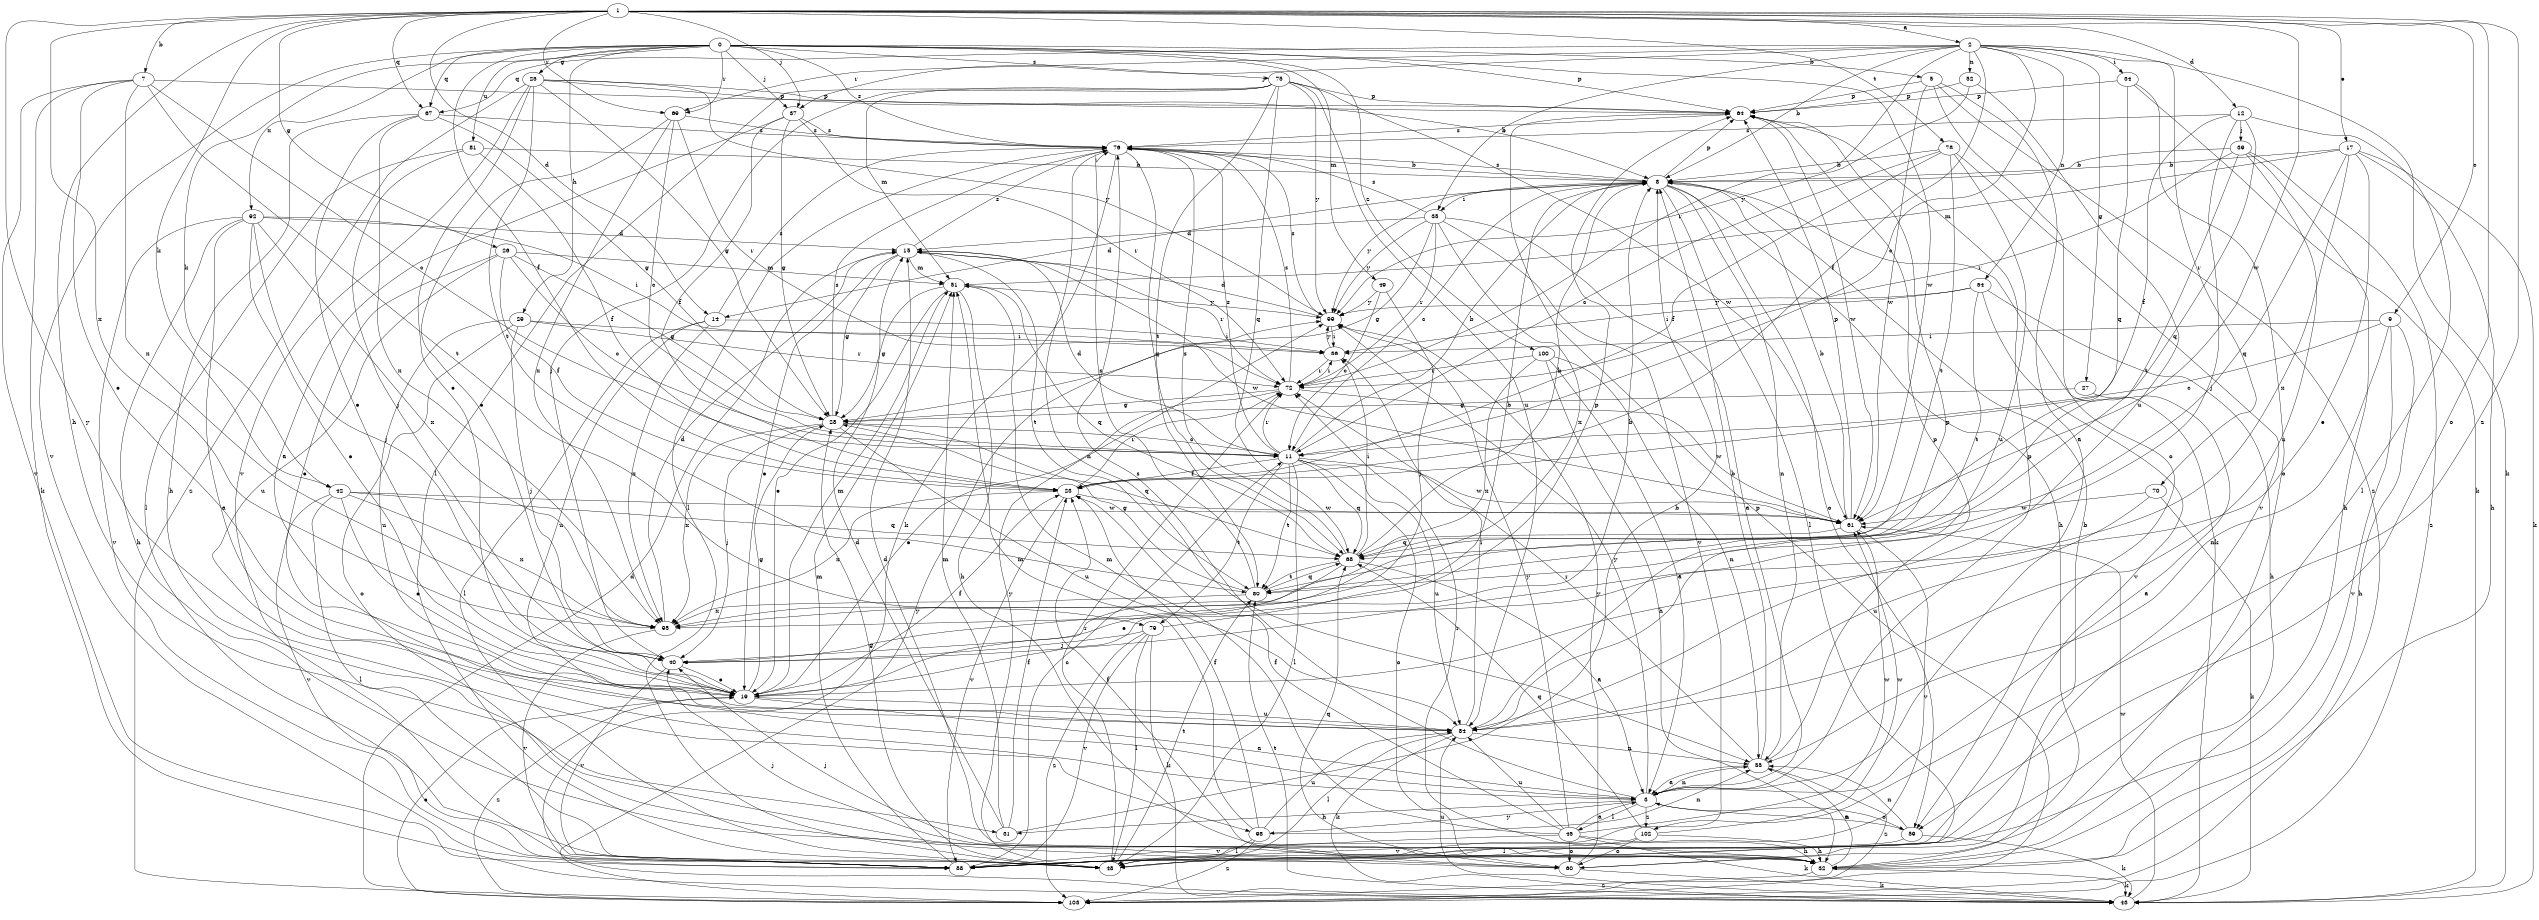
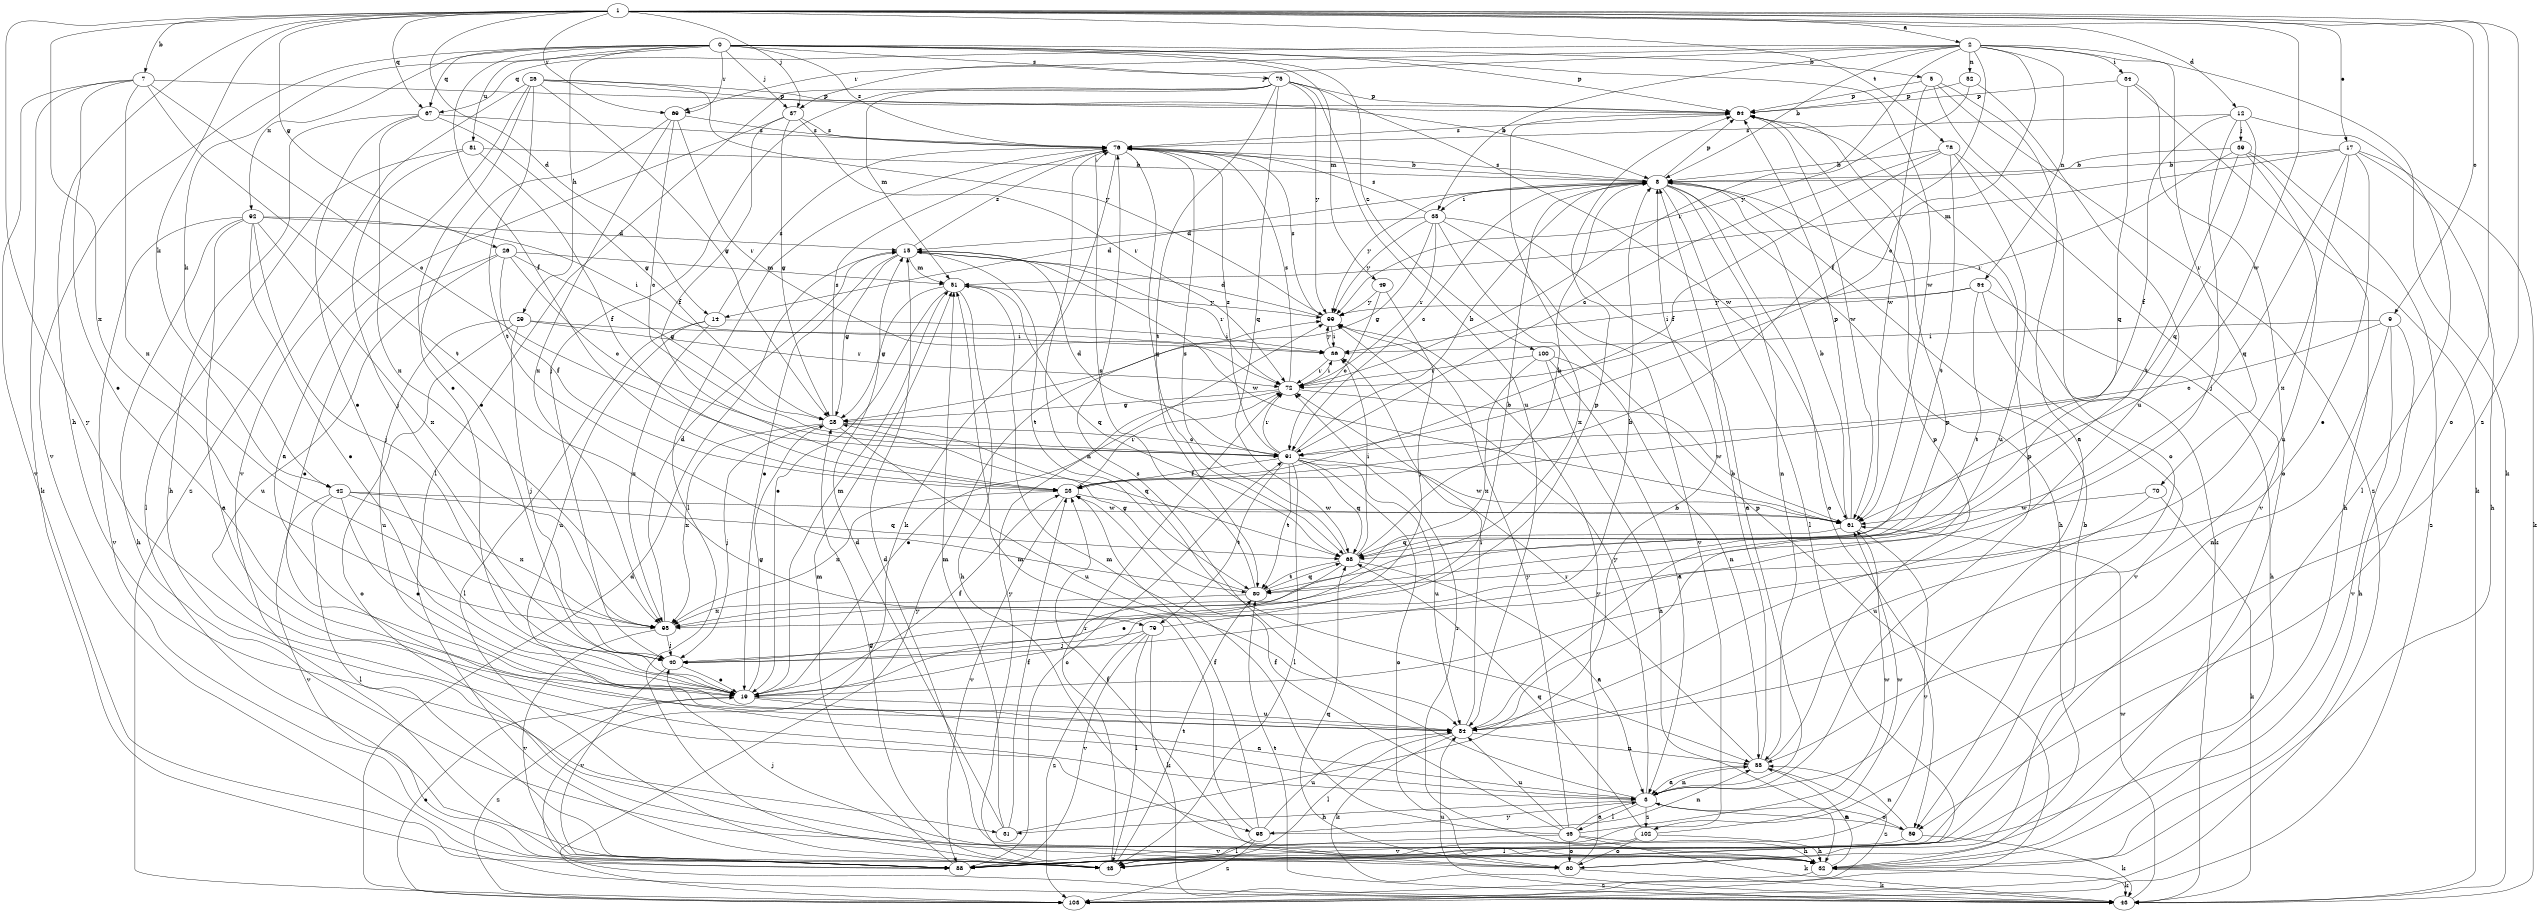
edge "0" -> "25": removed, label "g"
node "27": removed
node "11": label "11" -> "91"
edge "32" -> "40": now "95" -> "40"
